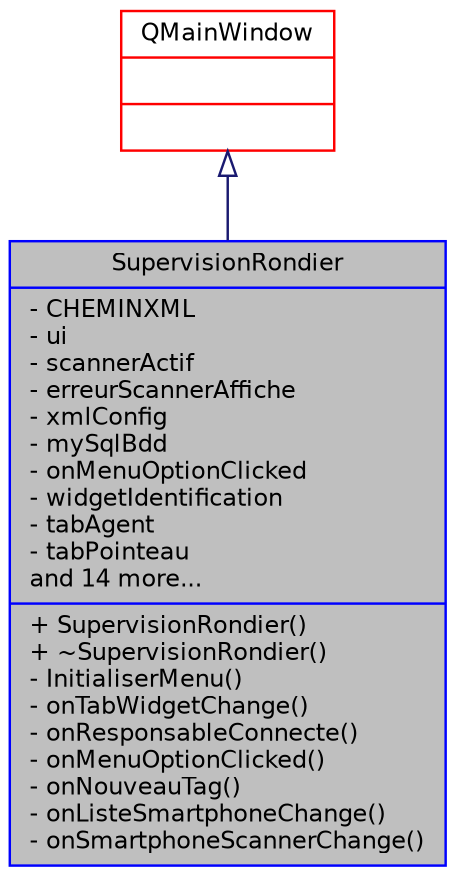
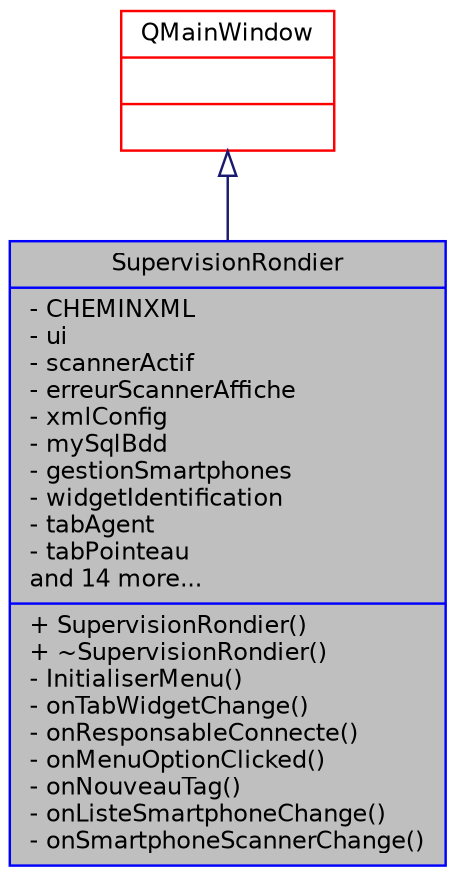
node "SupervisionRondier": text "- onMenuOptionClicked" -> "- gestionSmartphones"
